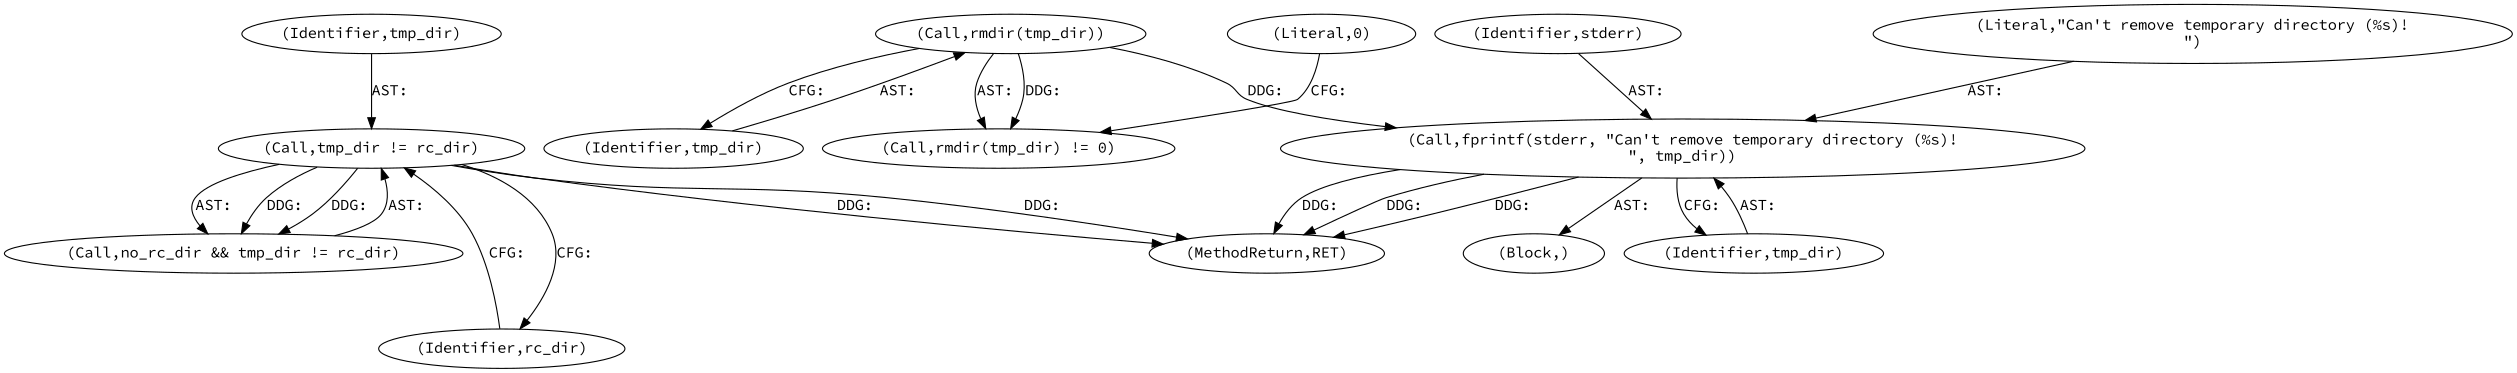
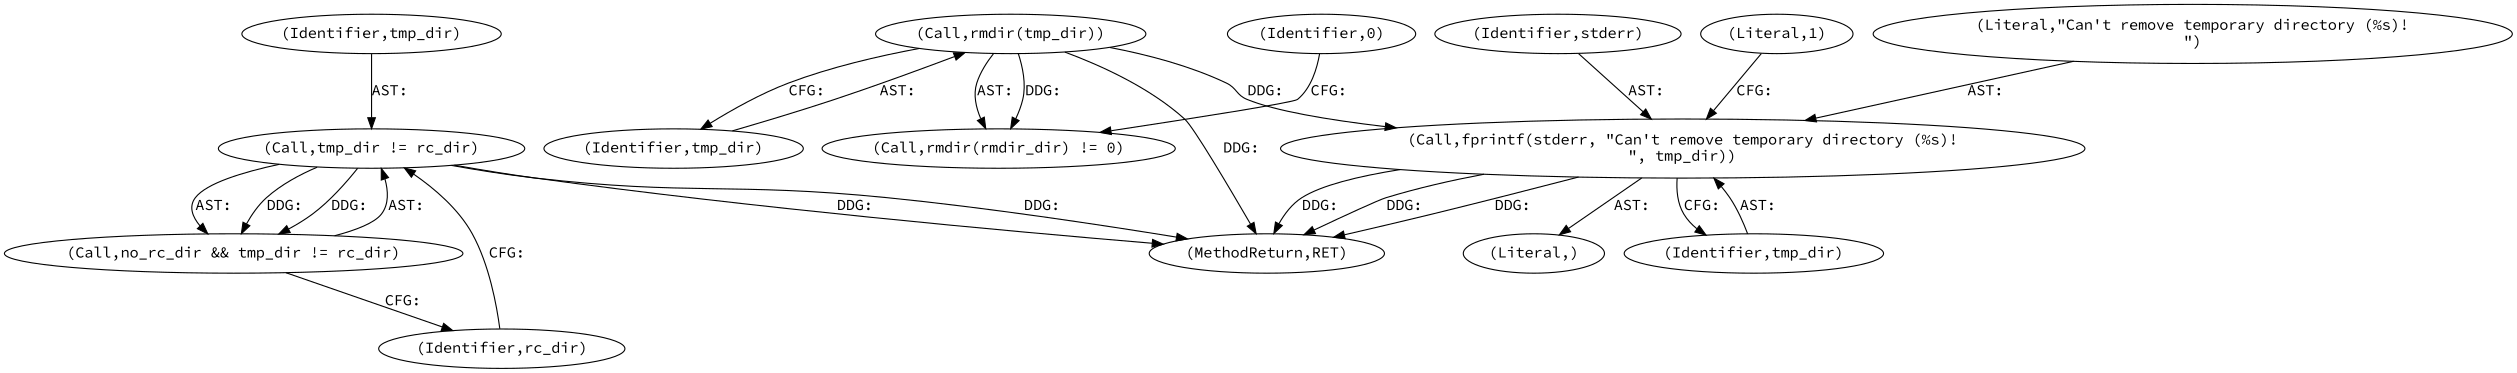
node "(Literal,0)": label "(Literal,0)" -> "(Identifier,0)"
node "(Literal,1)": added
edge "(Call,rmdir(tmp_dir))" -> "(MethodReturn,RET)": added, label "DDG:"
node "(Call,rmdir(tmp_dir) != 0)": label "(Call,rmdir(tmp_dir) != 0)" -> "(Call,rmdir(rmdir_dir) != 0)"
edge "(Call,tmp_dir != rc_dir)" -> "(Identifier,rc_dir)": now "(Call,no_rc_dir && tmp_dir != rc_dir)" -> "(Identifier,rc_dir)"
node "(Block,)": label "(Block,)" -> "(Literal,)"
